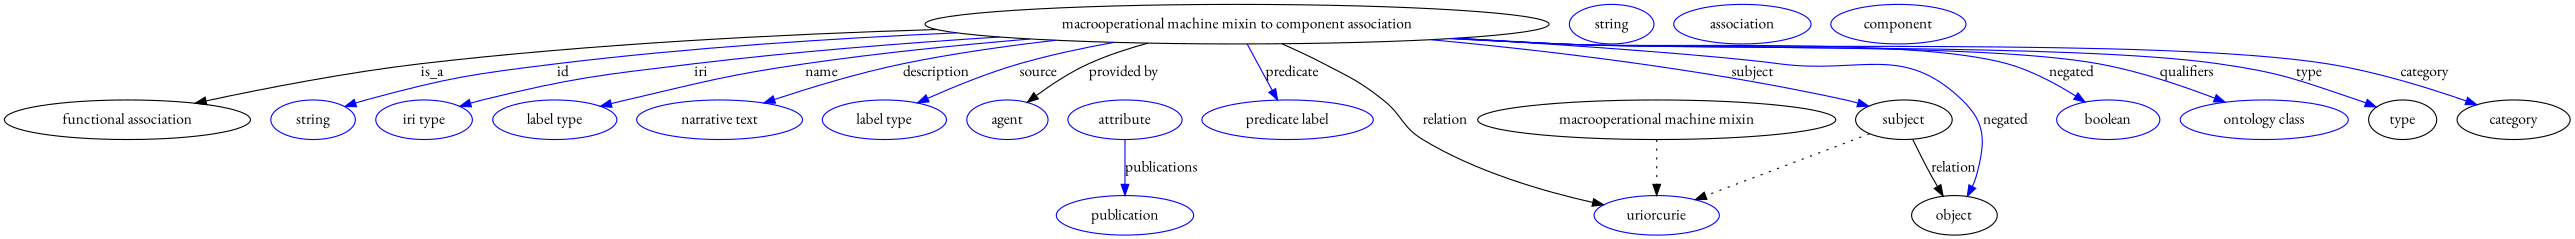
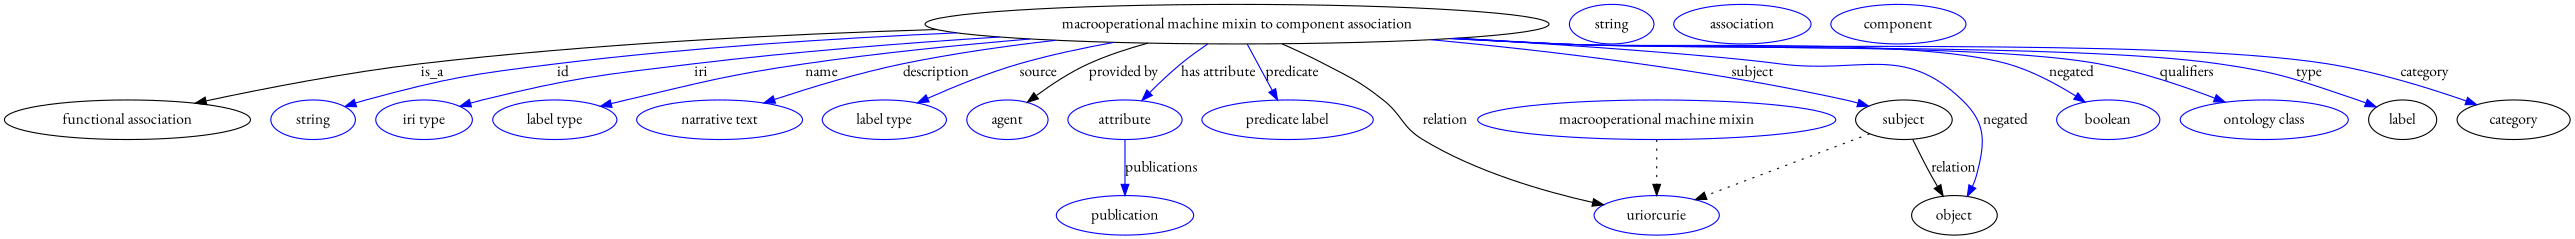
edge "macrooperational machine mixin to component association" -> "attribute": added, label "has attribute"
node "macrooperational machine mixin": color black -> blue
node "type": label "type" -> "label"
